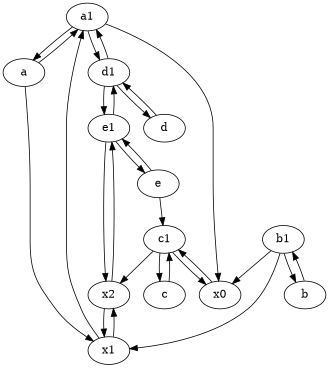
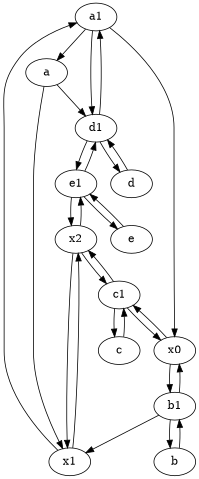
edge "a" -> "a1": now "a" -> "d1"
edge "e" -> "c1": now "x2" -> "c1"
edge "x0" -> "b1": added
